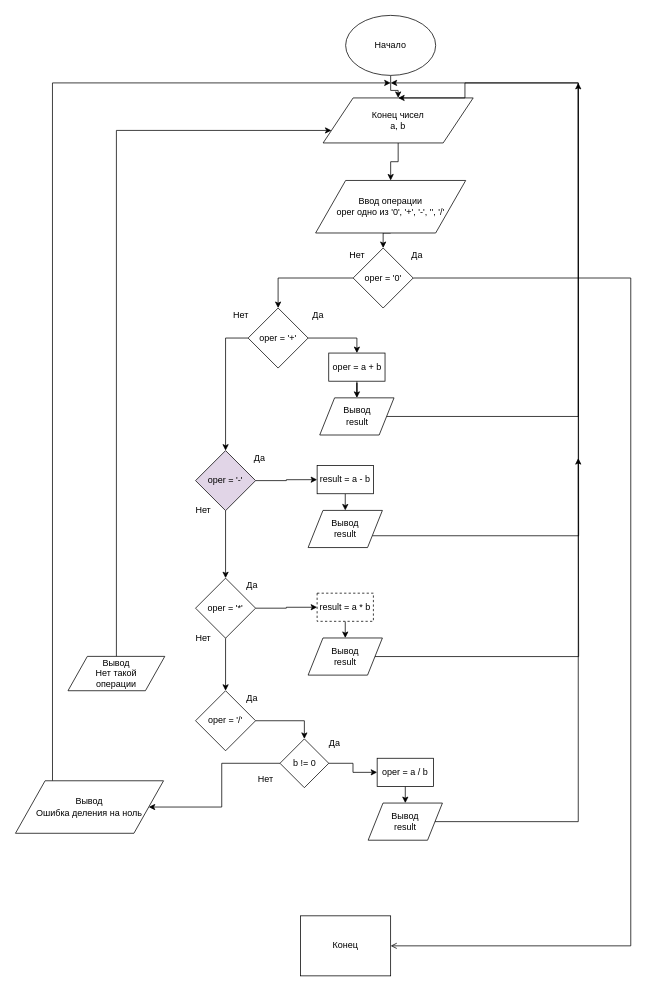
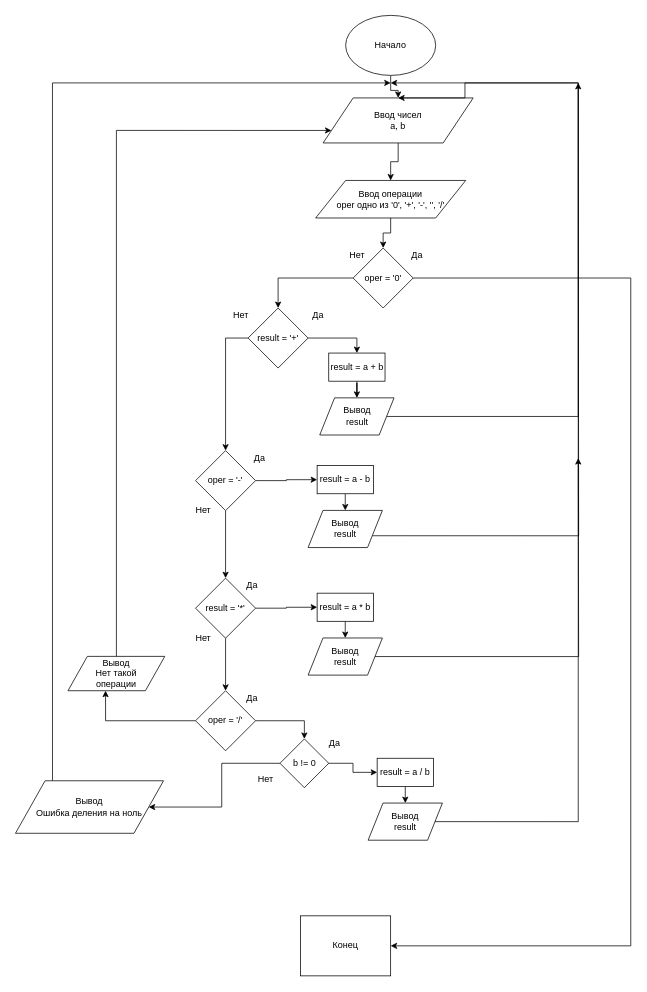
node "Конец чисел a, b": label "Конец чисел a, b" -> "Ввод чисел a, b"
node "Ввод операции oper одно из '0', '+', '-', '', '/'": size 150x53 -> 150x38
node "oper = '+'": label "oper = '+'" -> "result = '+'"
node "oper = a + b": label "oper = a + b" -> "result = a + b"
node "oper = '-'": fillcolor #e1d5e7 -> #ffffff
node "result = a * b": style dashed -> solid
node "oper = '*'": label "oper = '*'" -> "result = '*'"
edge "oper = '/'" -> "Вывод Нет такой операции": added
node "oper = a / b": label "oper = a / b" -> "result = a / b"
edge "oper = '0'" -> "Конец": arrowhead open -> classic
